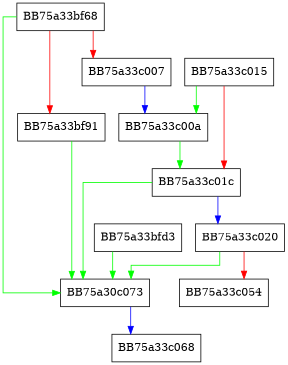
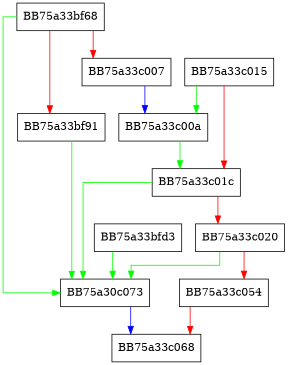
edge "BB75a33c01c" -> "BB75a33c020": color blue -> red
edge "BB75a33c054" -> "BB75a33c068": added
